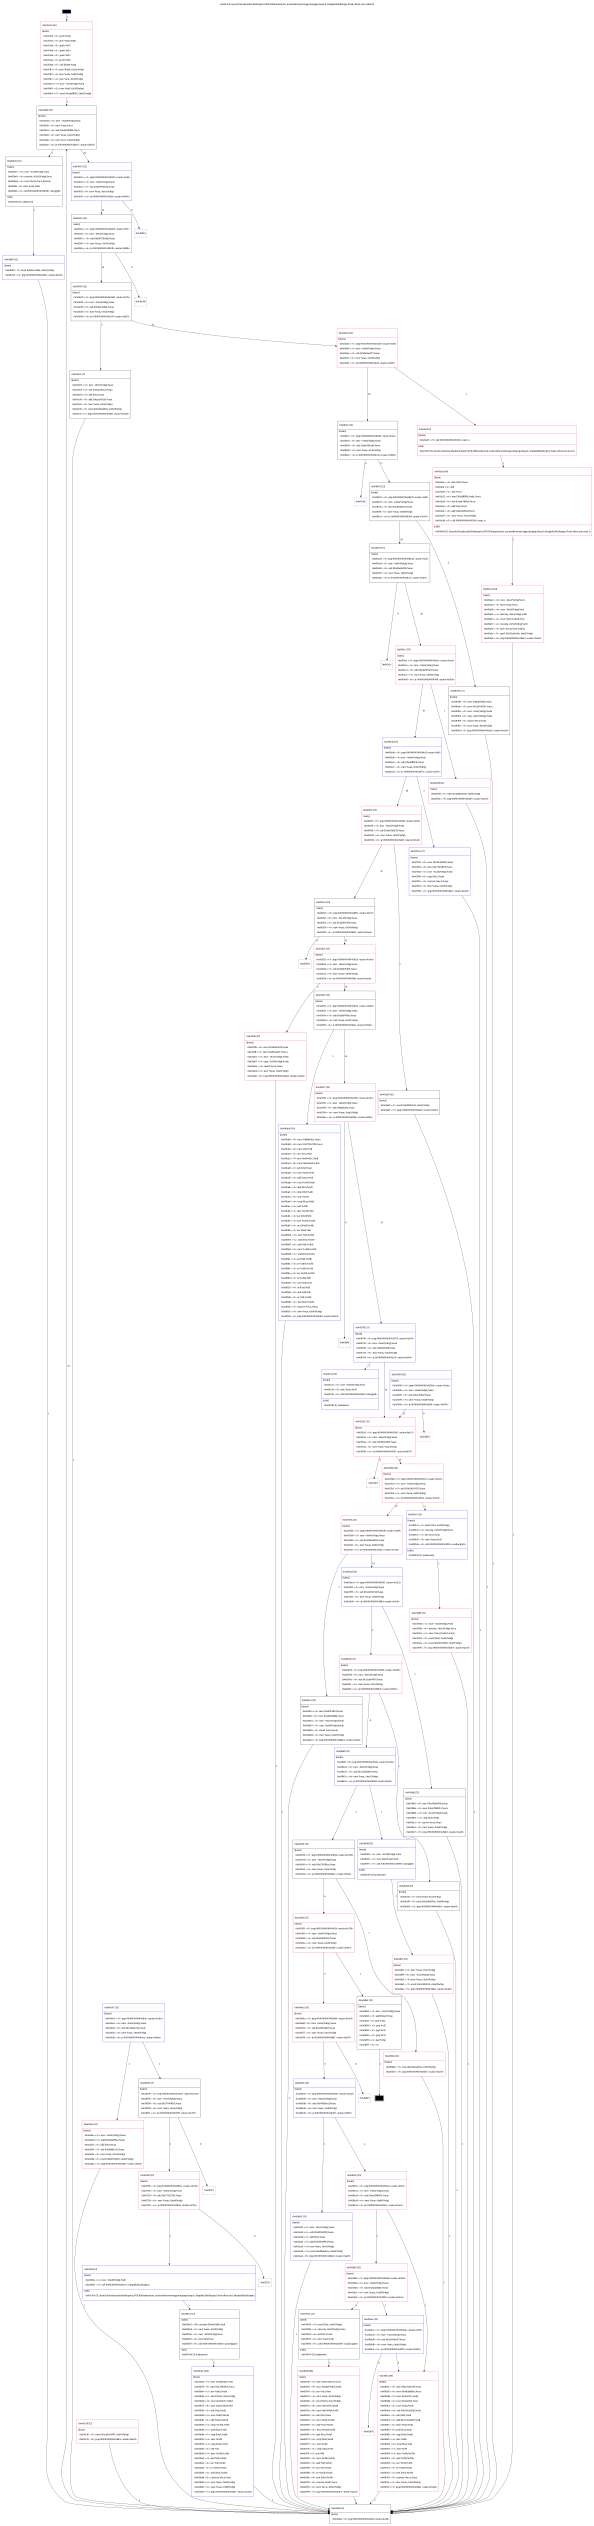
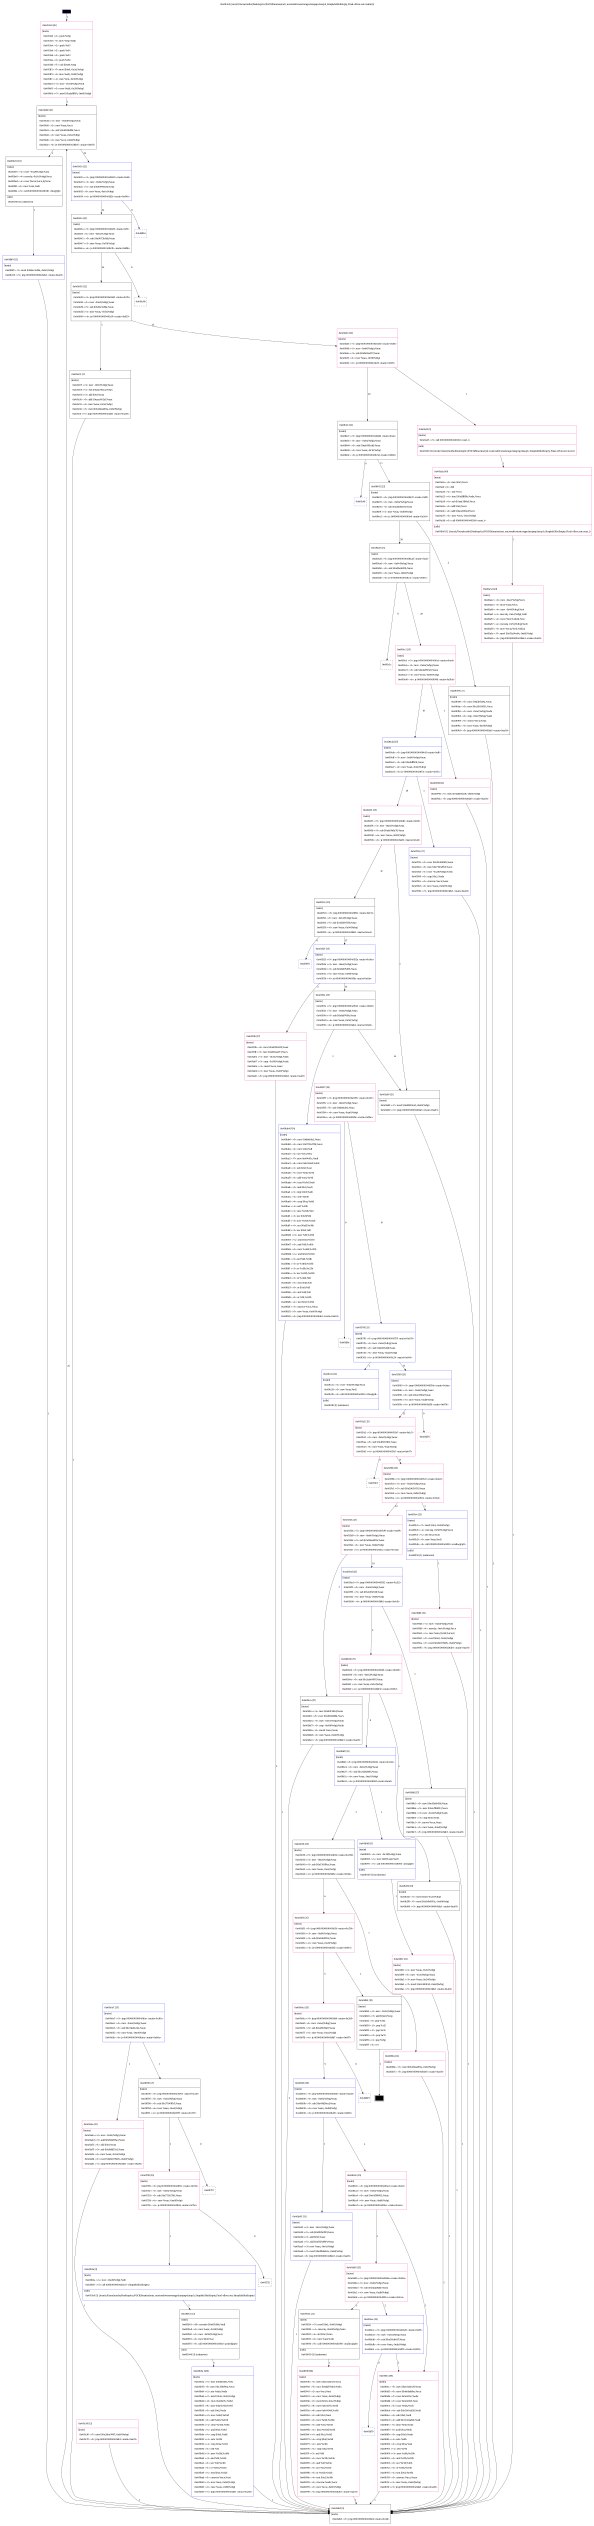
node "0x401525 [25]": color deeppink -> blue
edge "0x40153e [25]" -> "0x401557 [25]": now "0x40153e [25]" -> "0x401a89 [12]"
edge "0x401570 [25]" -> "0x4015a2 [25]": now "0x401570 [25]" -> "0x401589 [25]"
